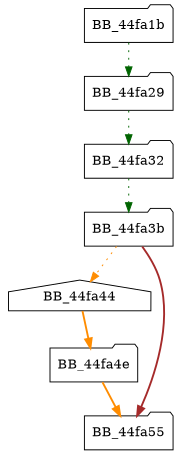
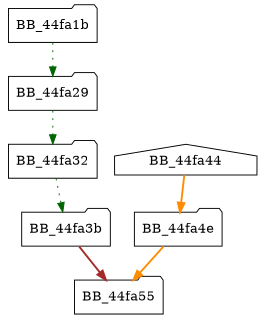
edge "BB_44fa3b" -> "BB_44fa44": removed
